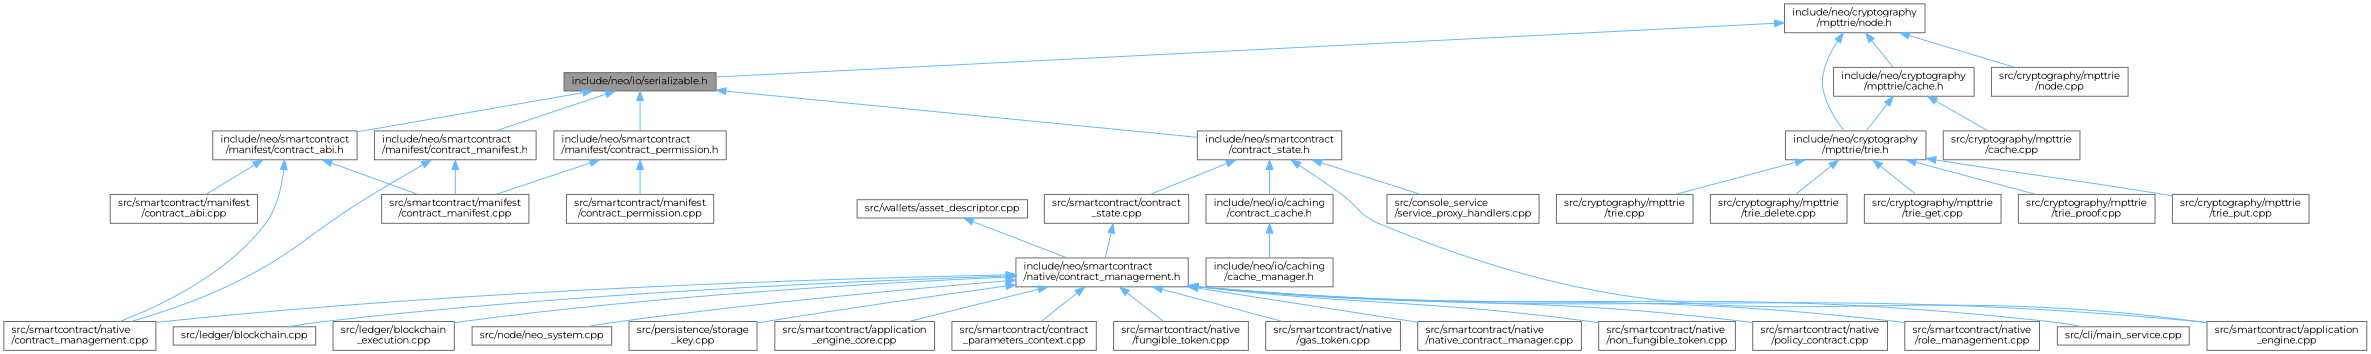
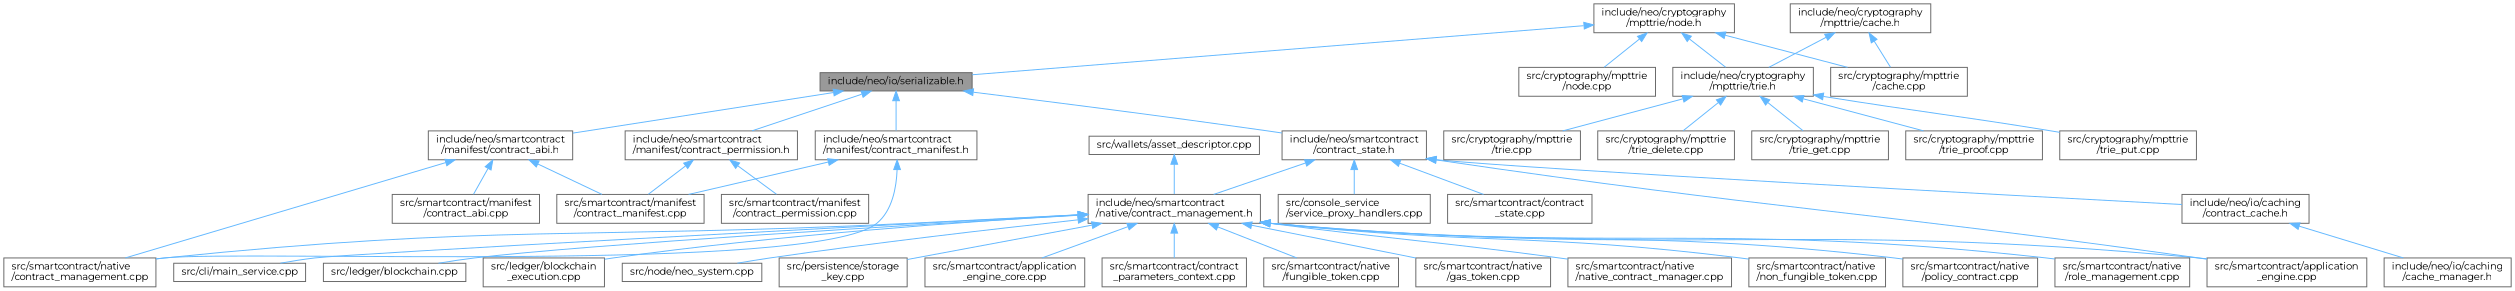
edge "include/neo/cryptography /mpttrie/cache.h" -> "include/neo/cryptography /mpttrie/node.h": now "src/cryptography/mpttrie /cache.cpp" -> "include/neo/cryptography /mpttrie/node.h"
edge "include/neo/smartcontract /native/contract_management.h" -> "src/smartcontract/contract _state.cpp": now "include/neo/smartcontract /native/contract_management.h" -> "include/neo/smartcontract /contract_state.h"
